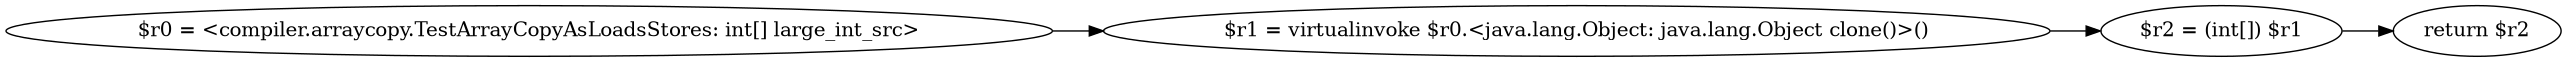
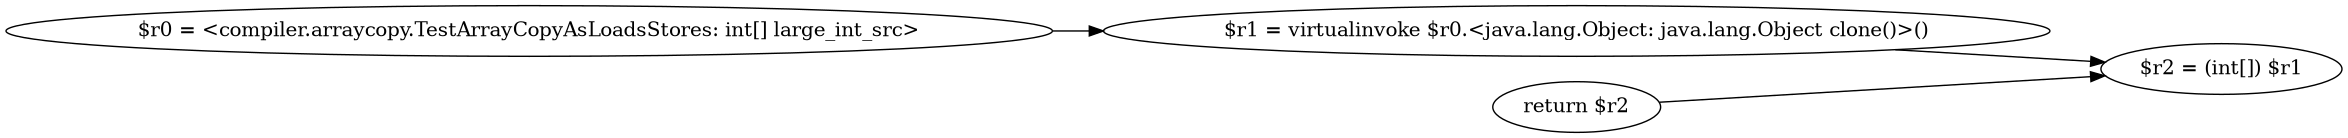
edge "$r2 = (int[]) $r1" -> "return $r2": reversed
